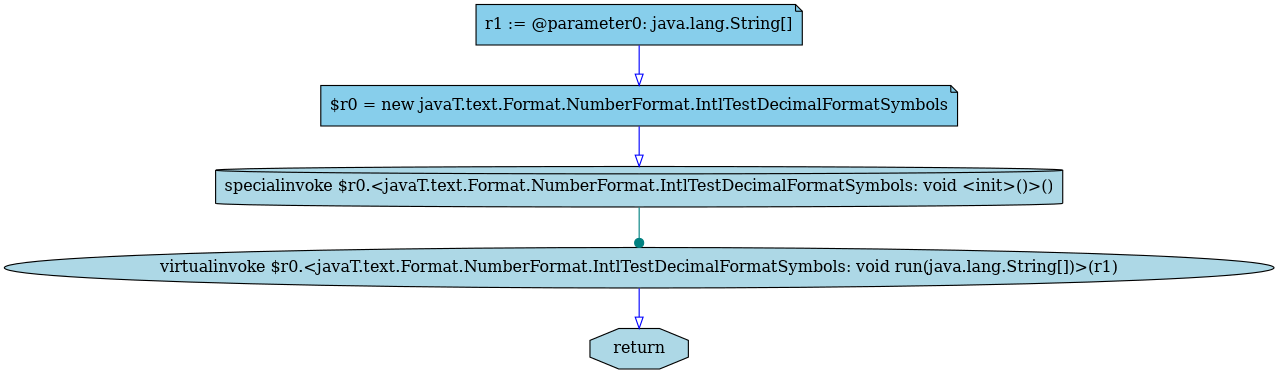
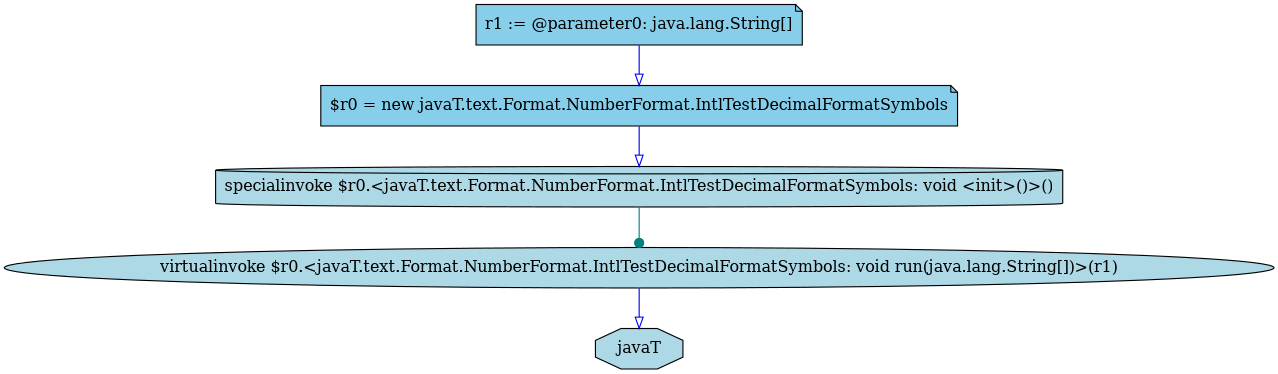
node "return": label "return" -> "javaT"
